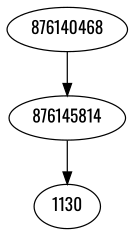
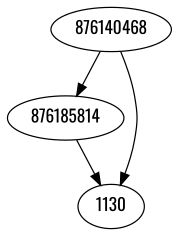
edge "876140468" -> "1130": added
node "876145814": label "876145814" -> "876185814"
